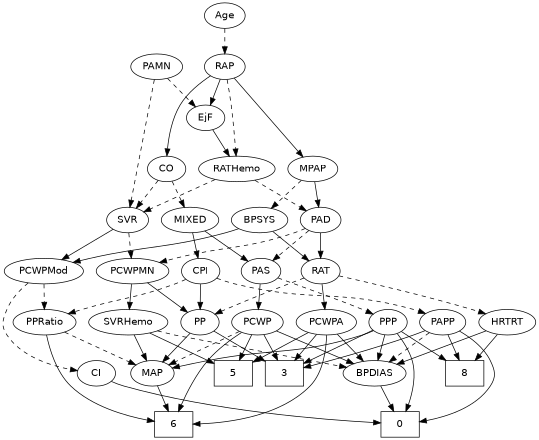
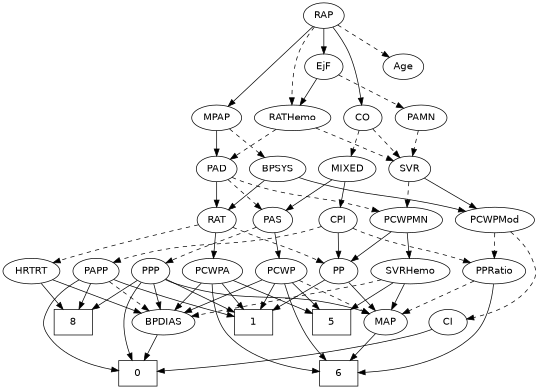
edge "Age" -> "RAP": reversed
edge "PAMN" -> "EjF": reversed
node "3": label "3" -> "1"
